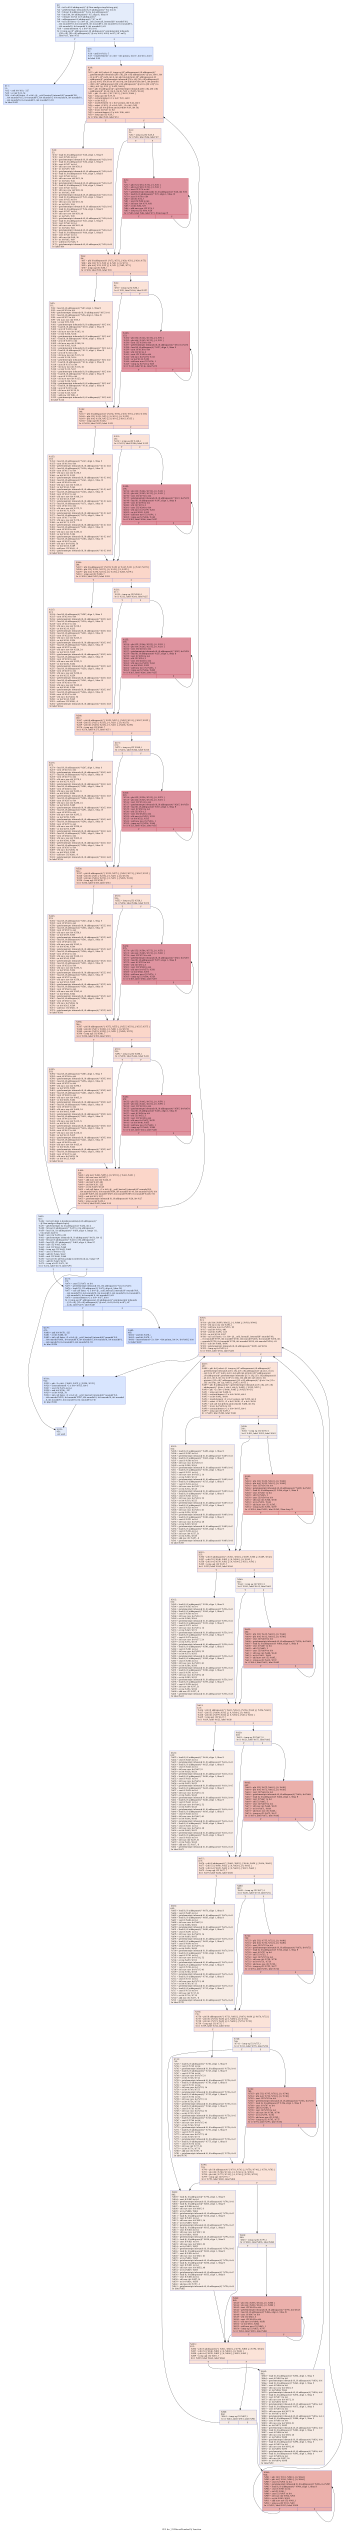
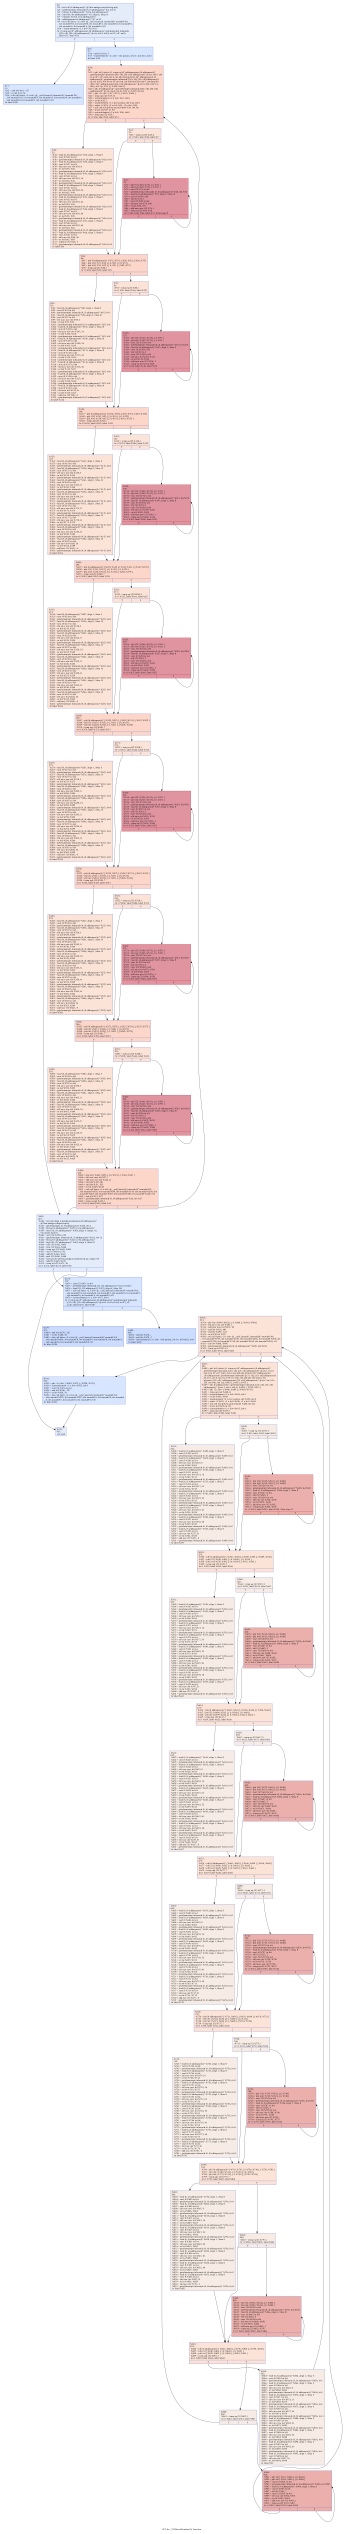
edge "%740:" -> "%802:": now "%740:" -> "%795:"
